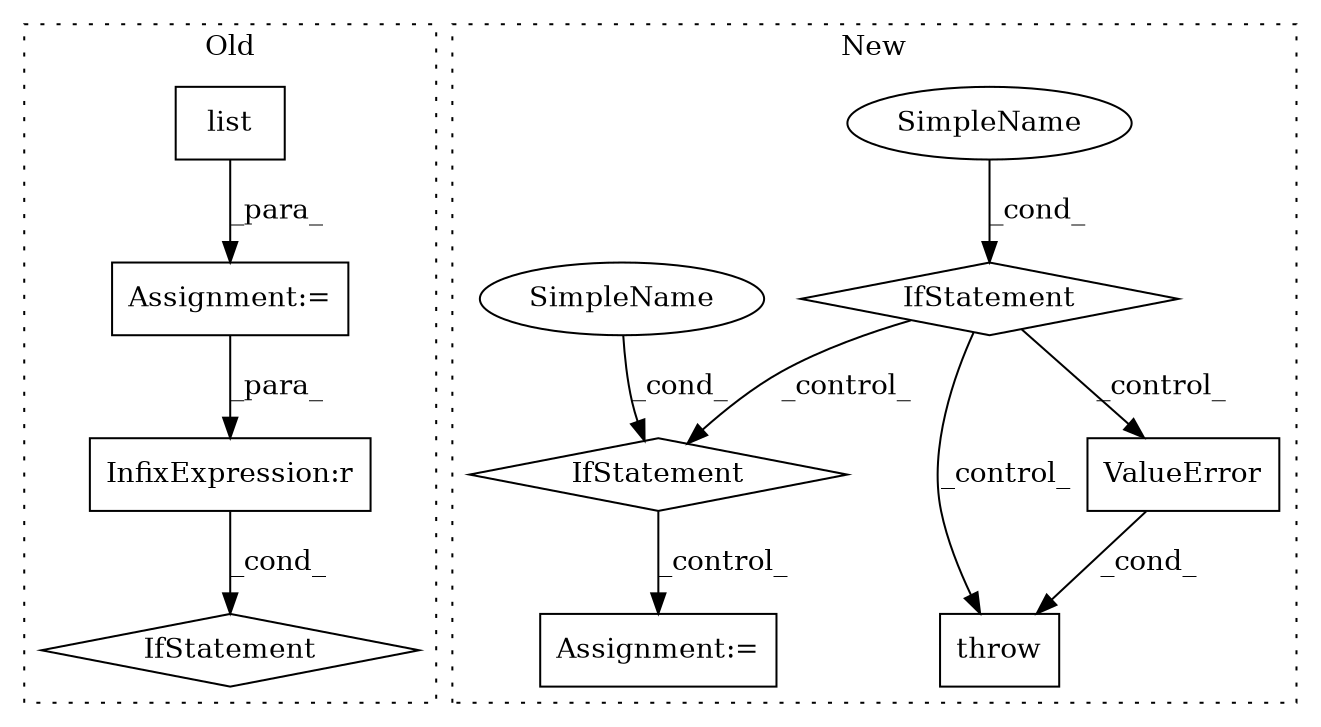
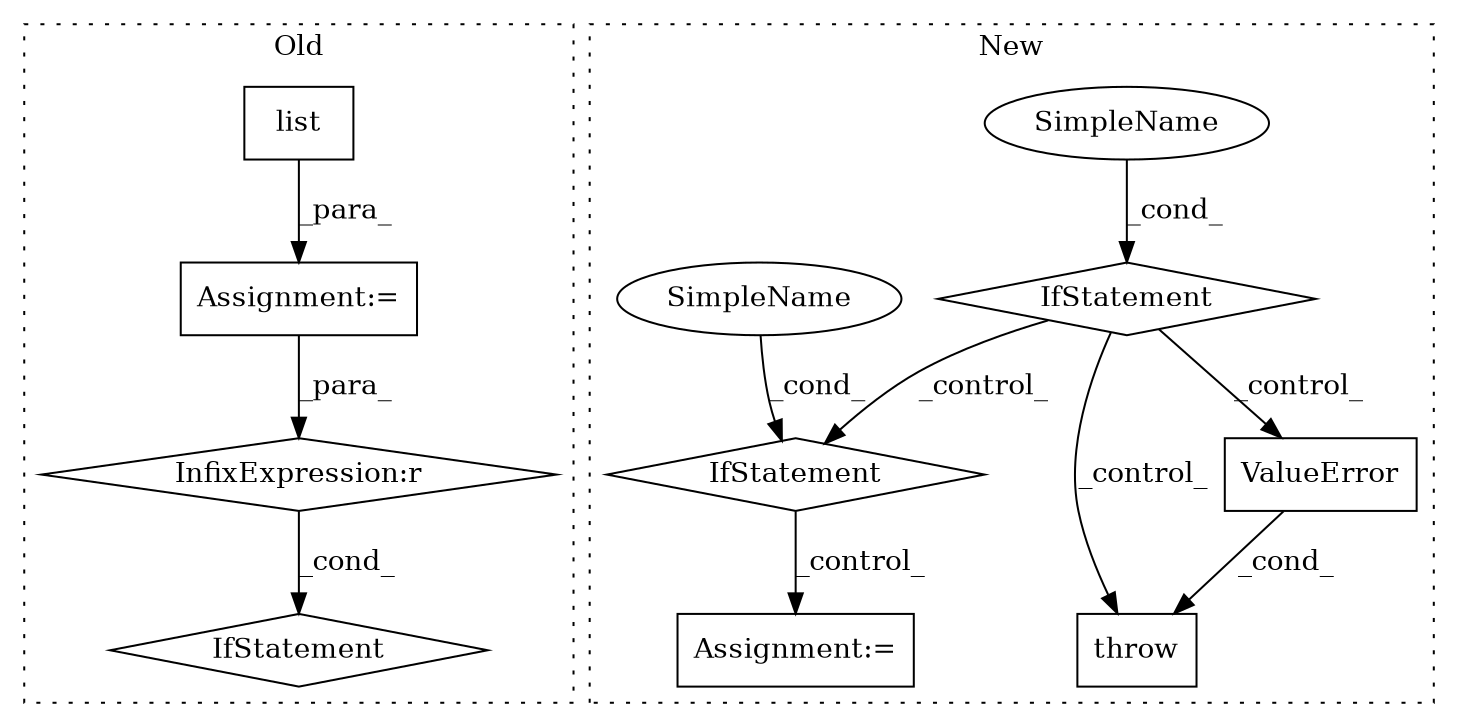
node "InfixExpression:r": shape box -> diamond
